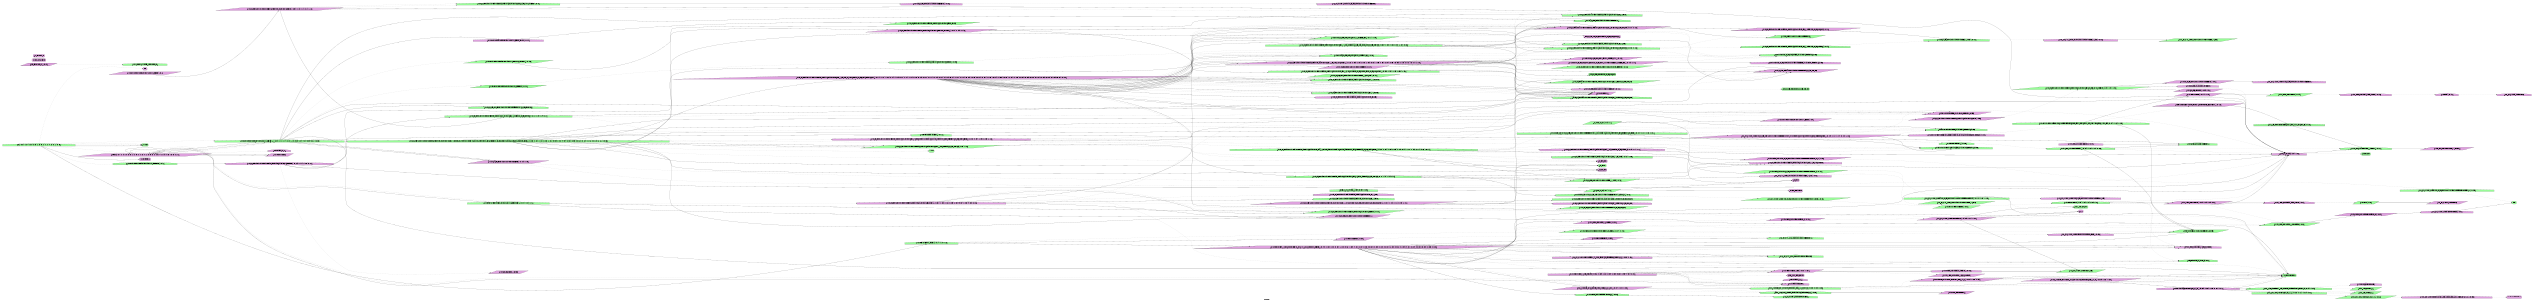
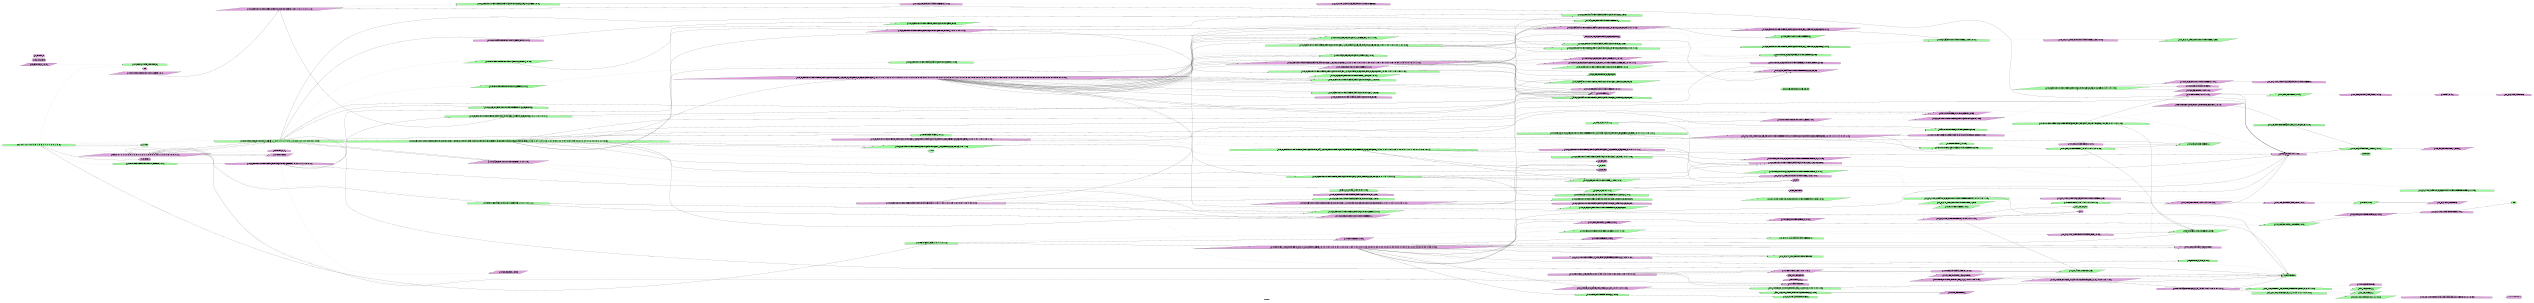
node "{__cxx_global_var_init.1|{<s0>3|<s1>4}}": shape parallelogram -> house
node "{_ZNSt10_Head_baseILm0ERKiLb0EEC2ES1_}": shape house -> parallelogram
